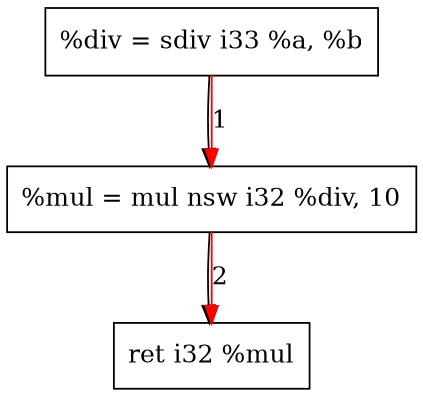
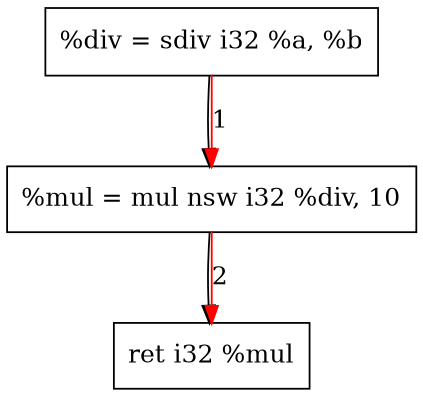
node "%div = sdiv i33 %a, %b": label "%div = sdiv i33 %a, %b" -> "%div = sdiv i32 %a, %b"
